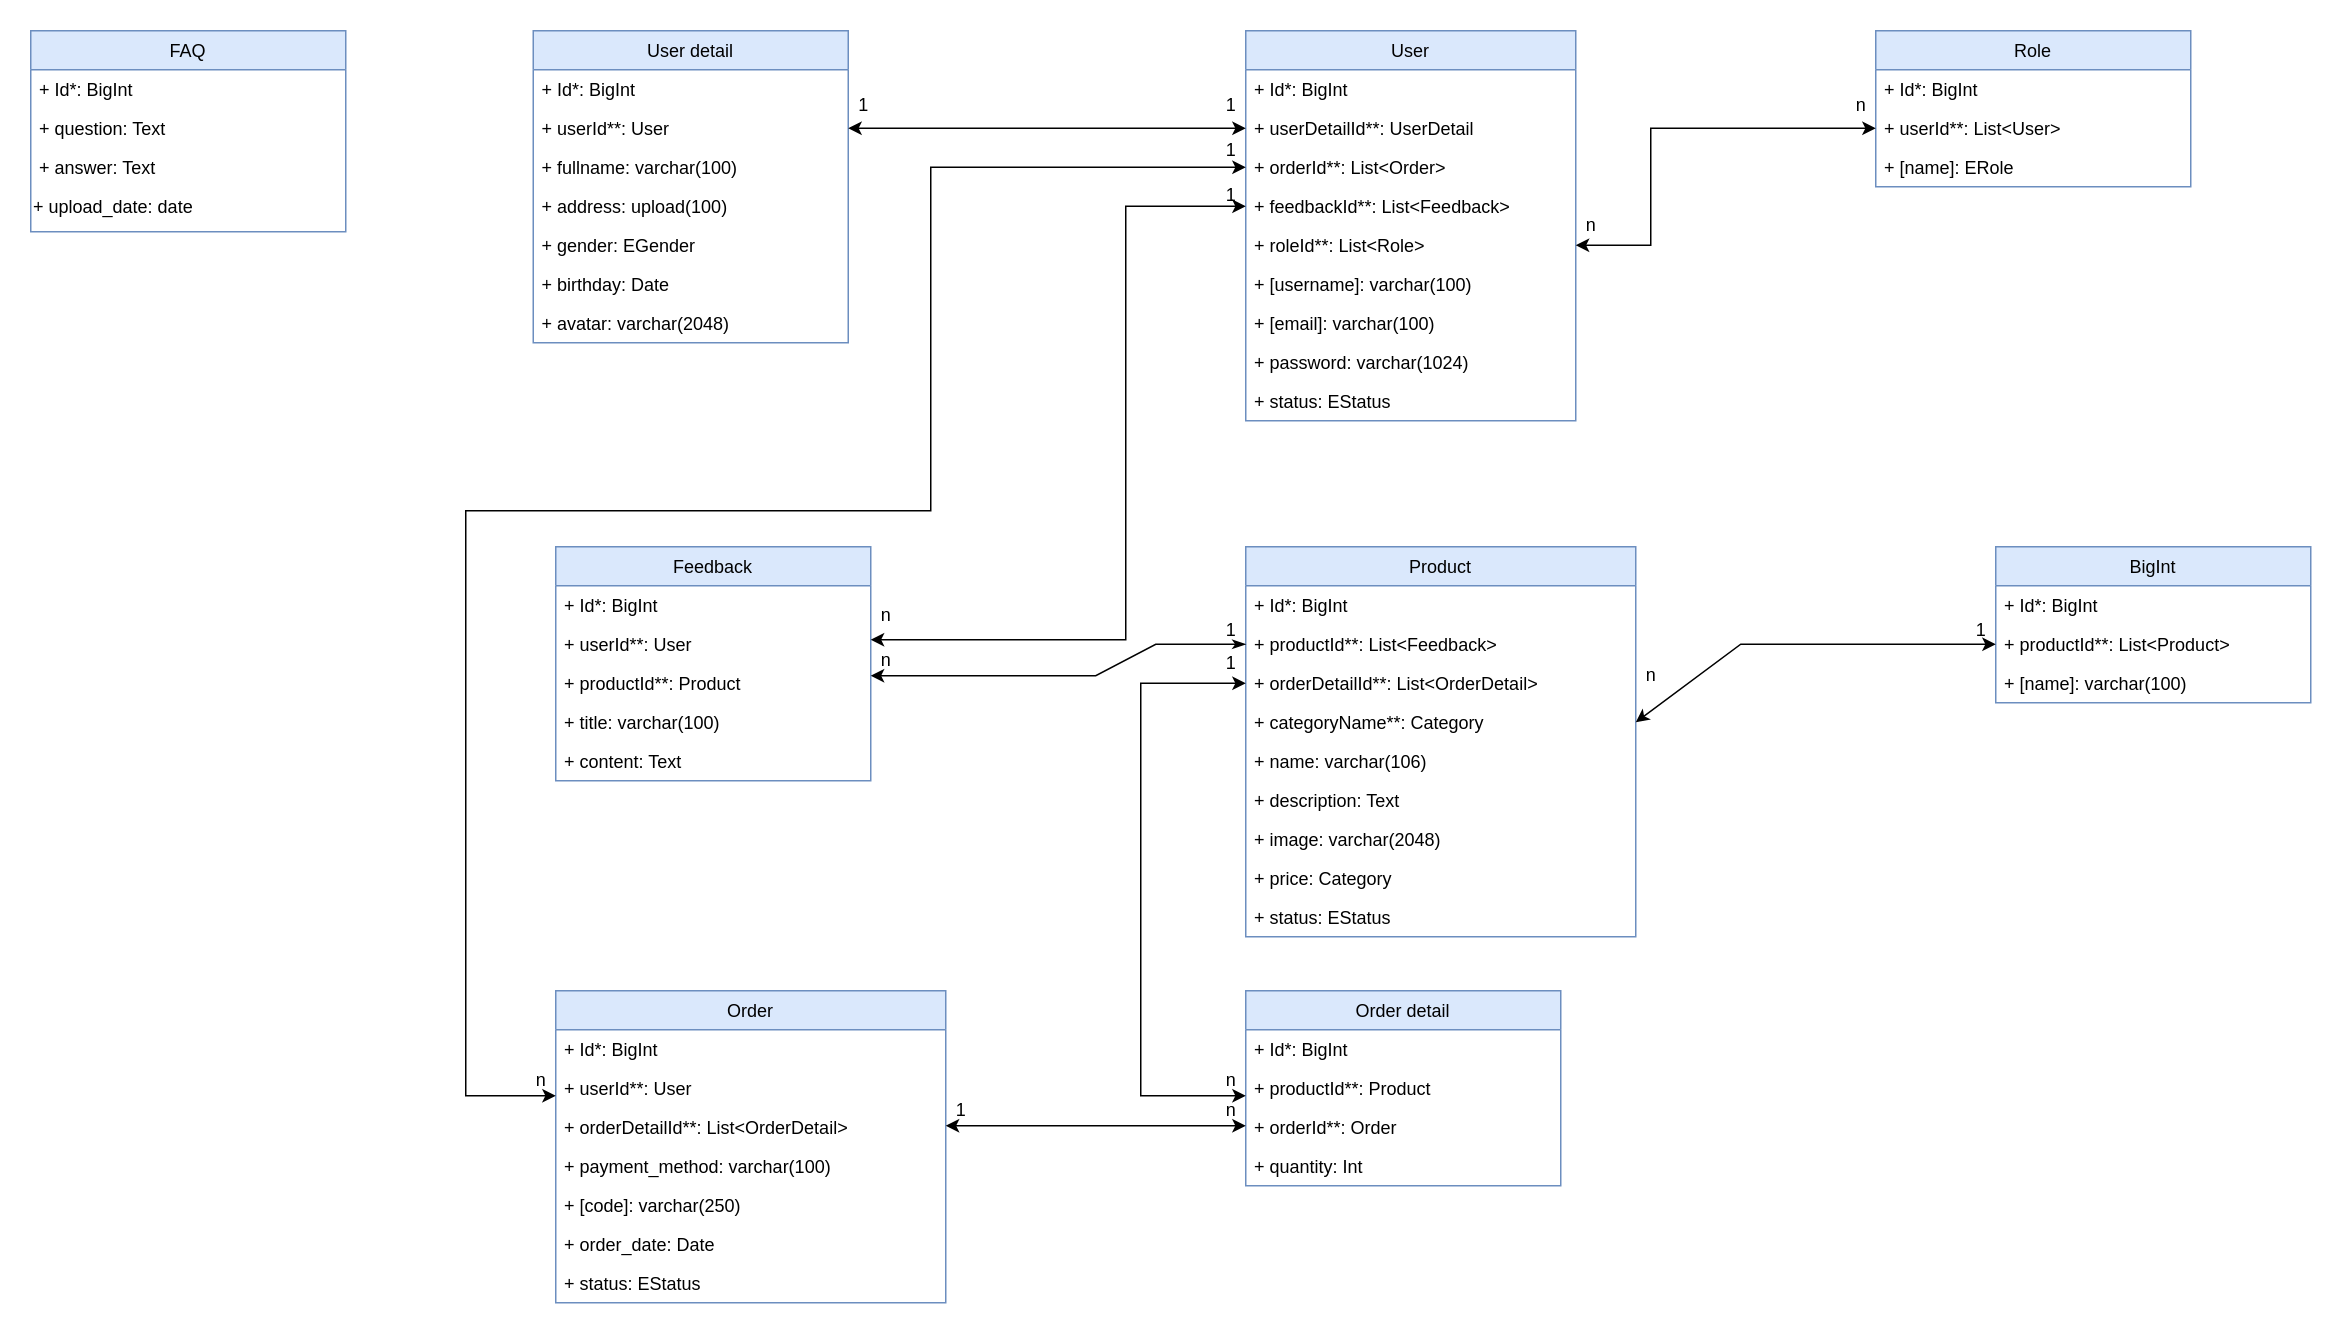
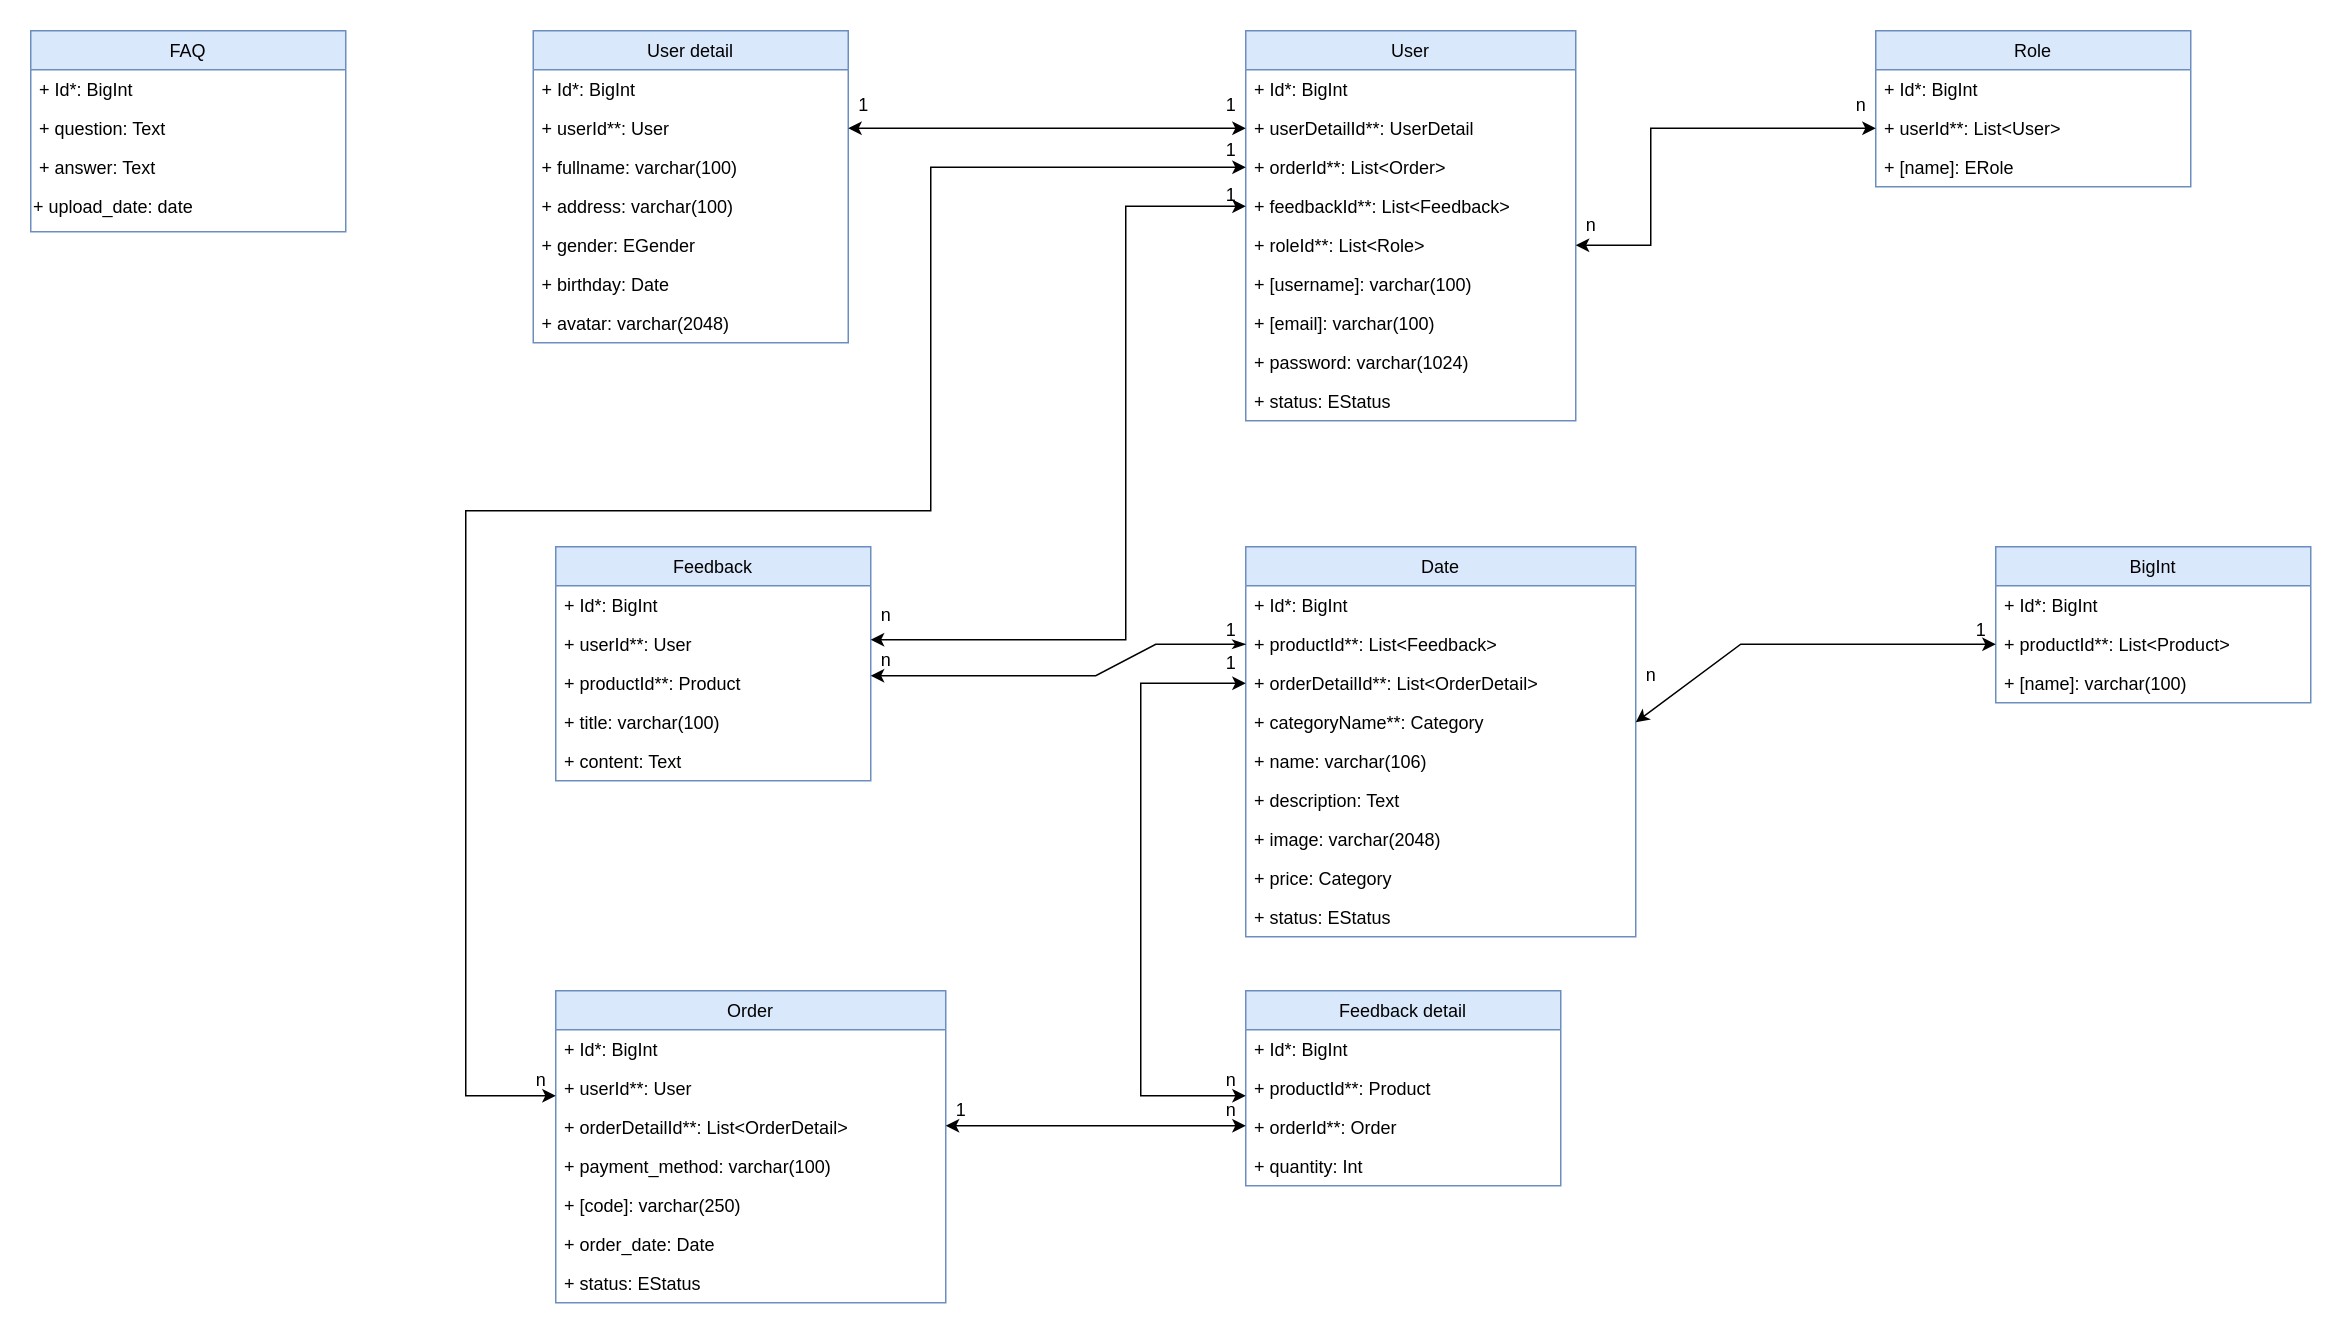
node "+ address: upload(100)": label "+ address: upload(100)" -> "+ address: varchar(100)"
node "Product": label "Product" -> "Date"
node "Order detail": label "Order detail" -> "Feedback detail"
